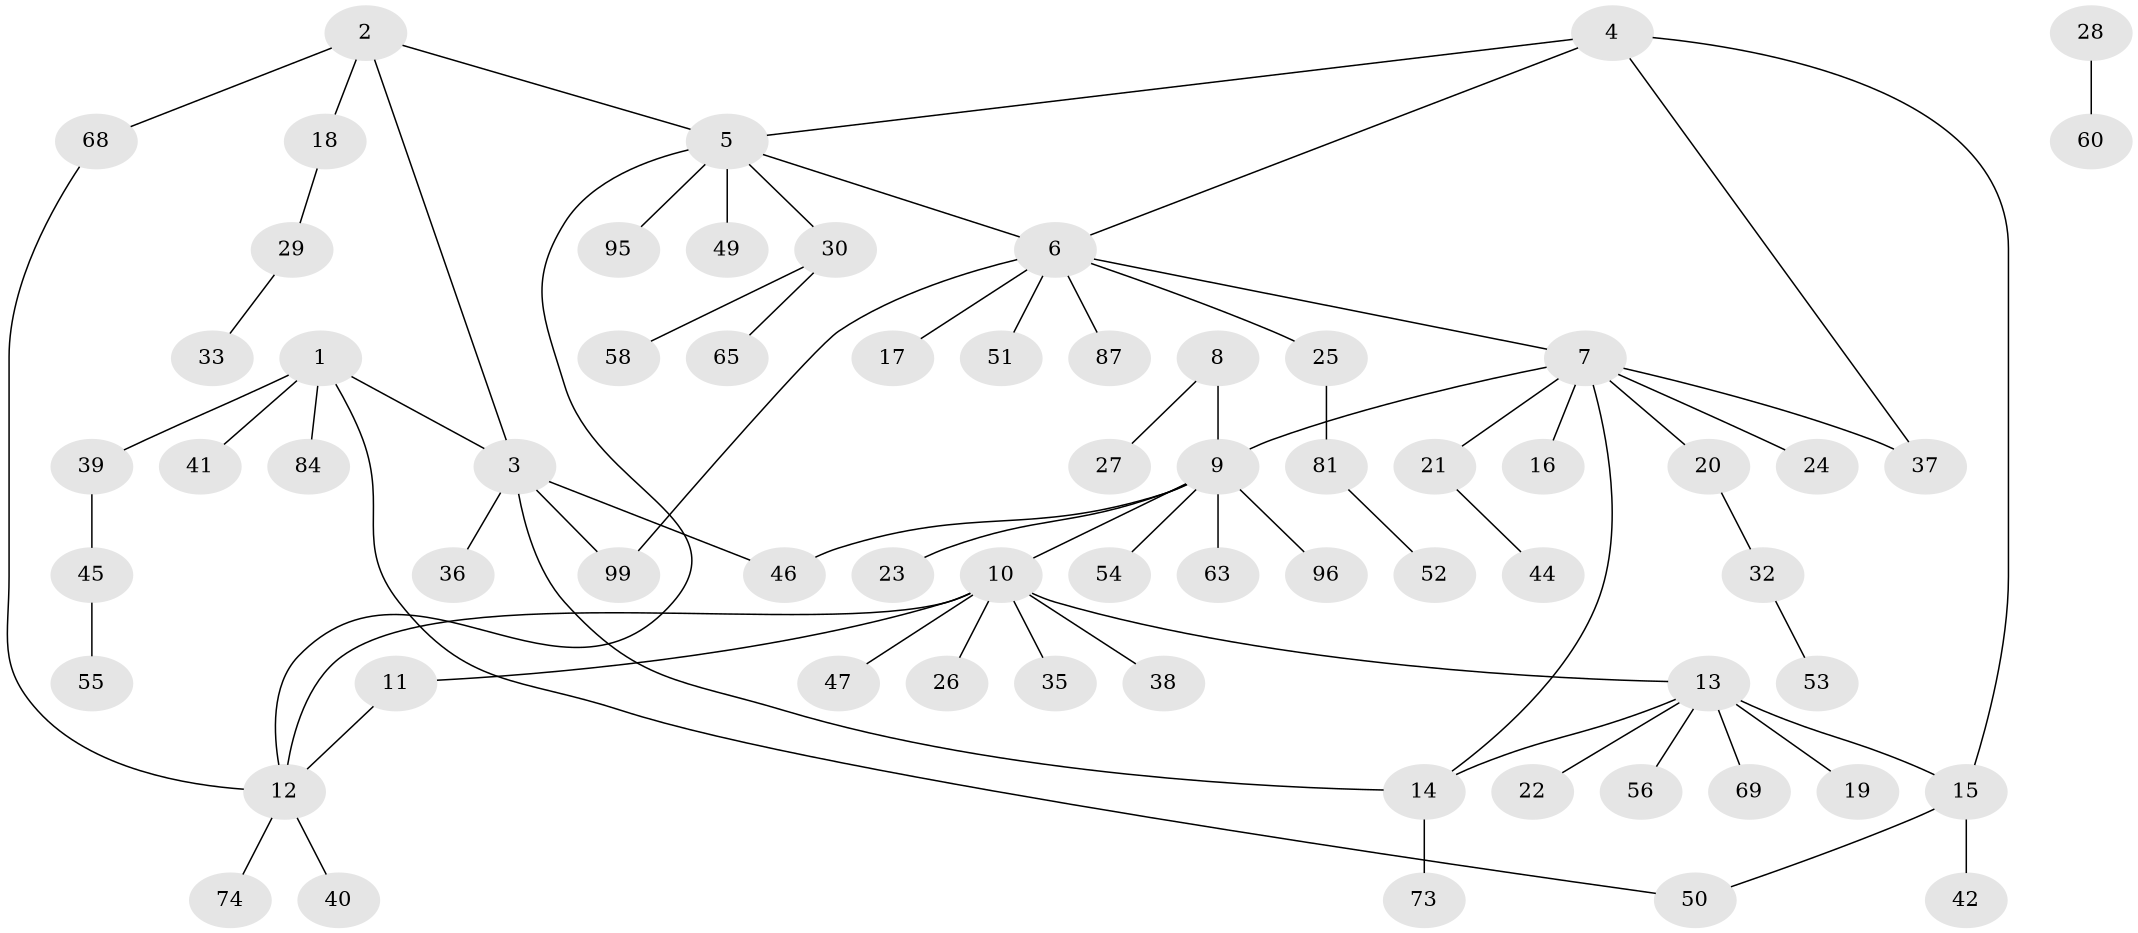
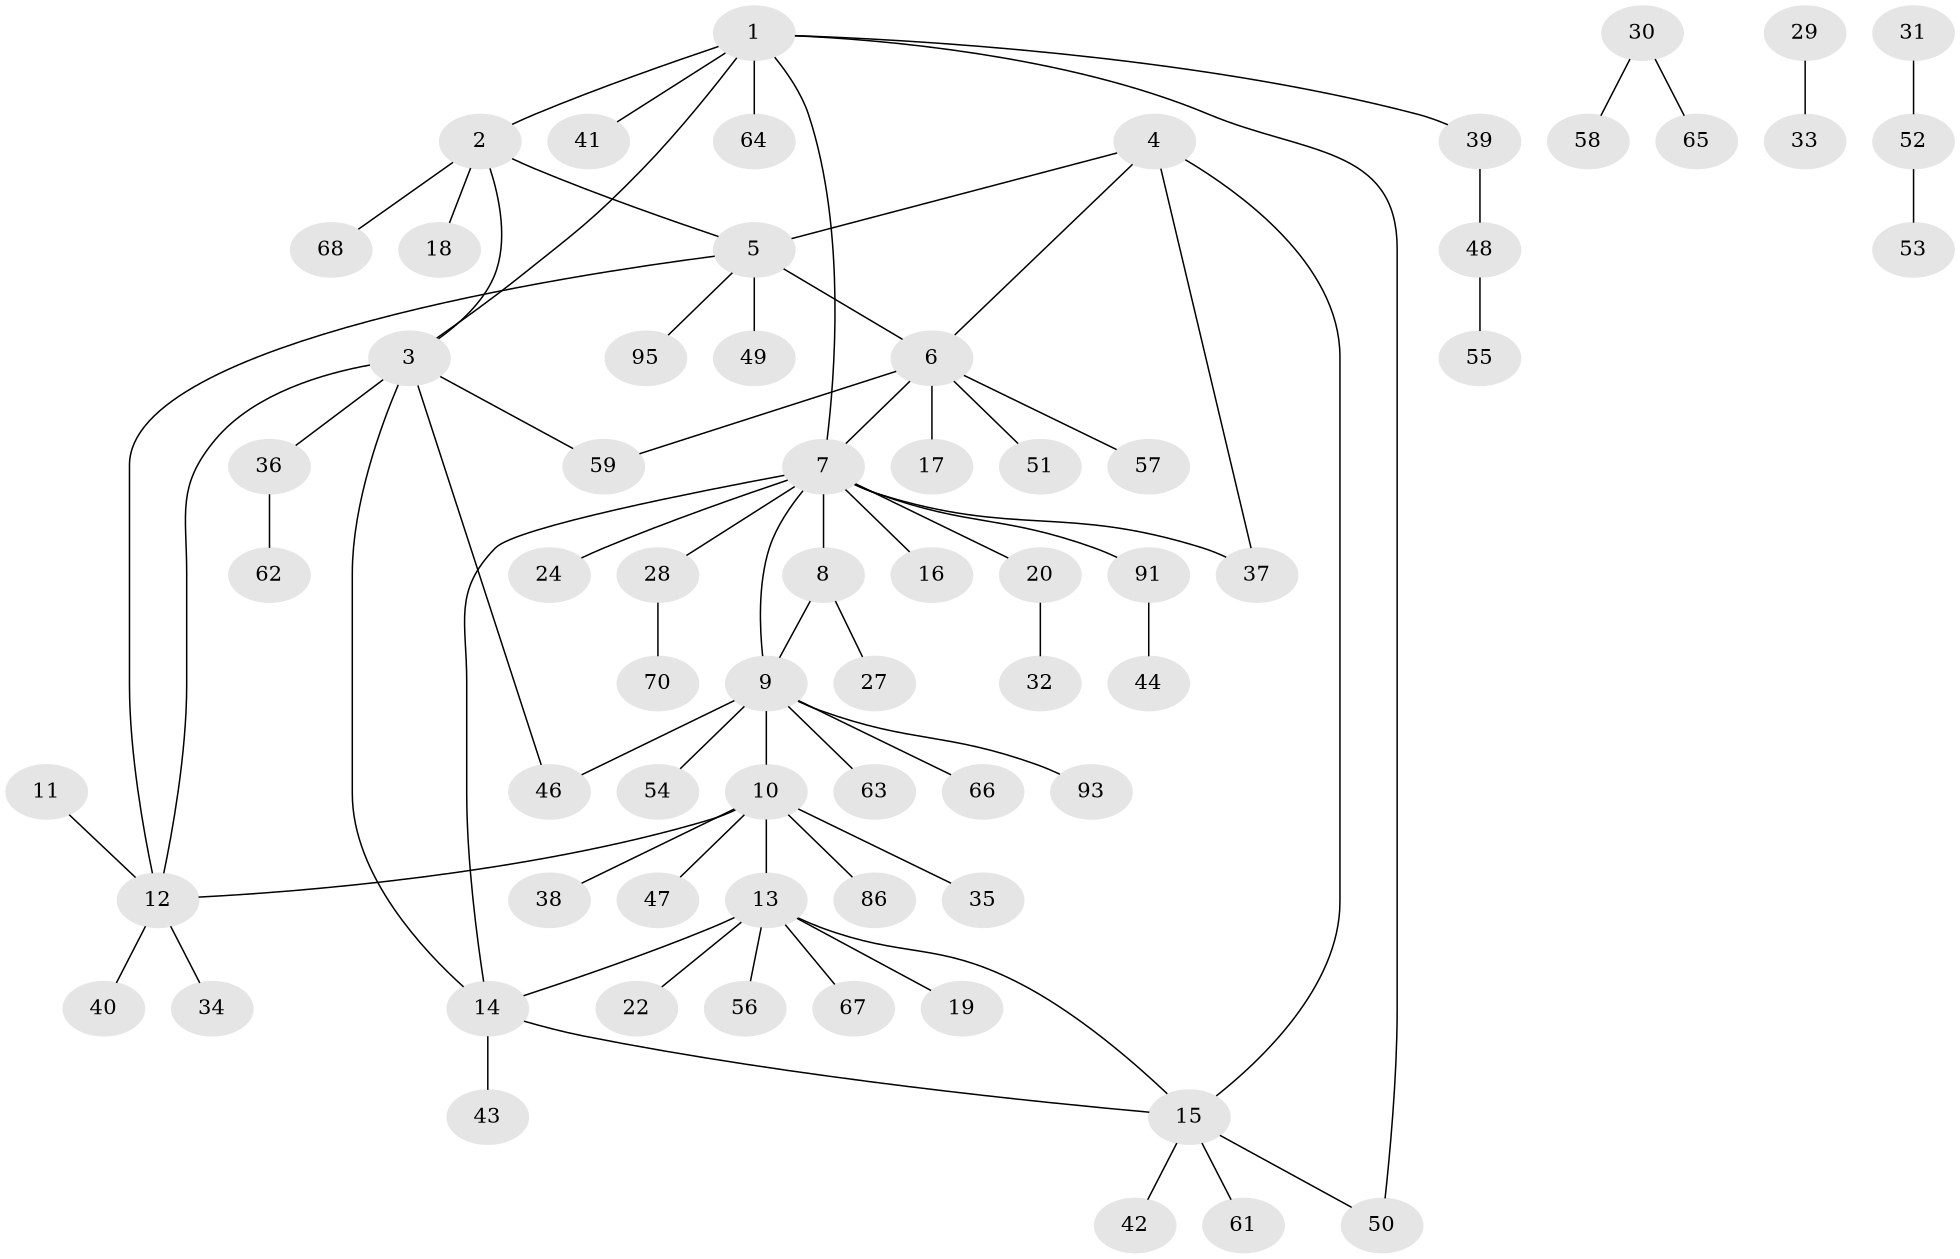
edge "1" -- "2": added
node "60": label "60" -> "70"
edge "18" -- "29": removed
edge "5" -- "30": removed
edge "1" -- "7": added
node "87": label "87" -> "57"
node "25": removed
node "84": label "84" -> "64"
node "81": label "81" -> "31"
node "21": label "21" -> "91"
edge "7" -- "28": added
edge "7" -- "8": added
edge "68" -- "12": now "3" -- "12"
node "45": label "45" -> "48"
node "62": added
node "99": label "99" -> "59"
node "23": label "23" -> "93"
node "96": label "96" -> "66"
edge "32" -- "53": now "52" -- "53"
edge "10" -- "11": removed
node "26": label "26" -> "86"
node "69": label "69" -> "67"
node "74": label "74" -> "34"
node "73": label "73" -> "43"
edge "14" -- "15": added
node "61": added
